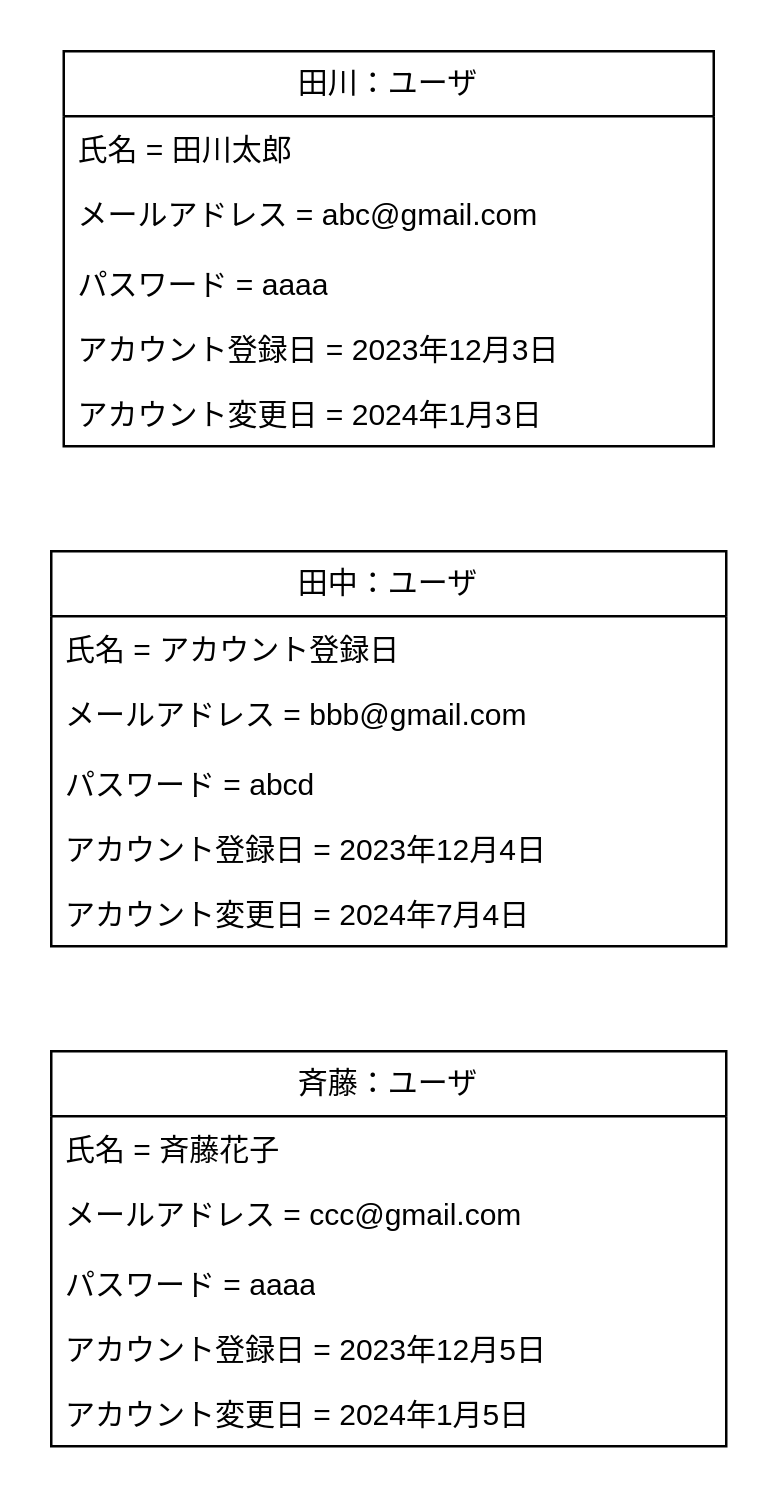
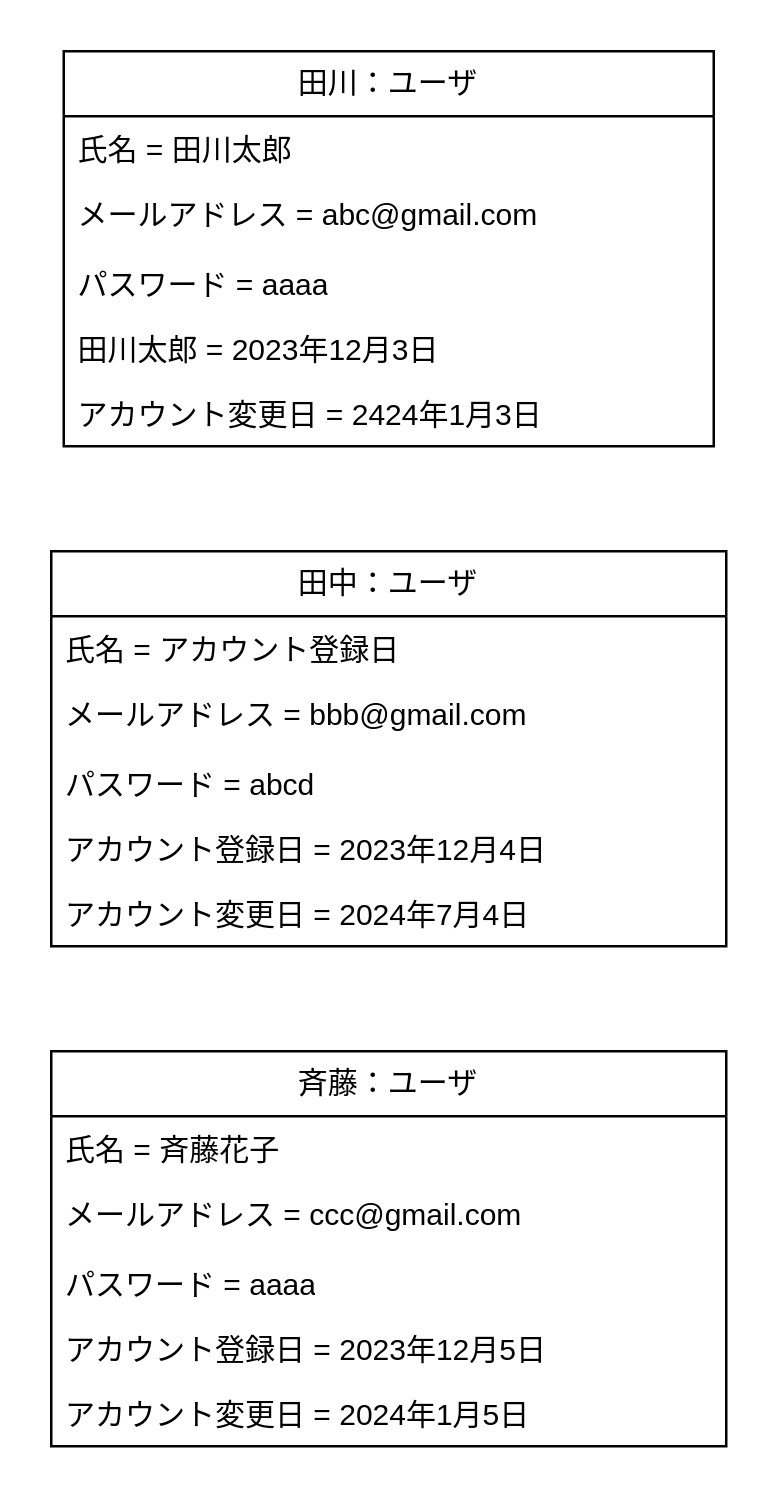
node "アカウント登録日 = 2023年12月3日": label "アカウント登録日 = 2023年12月3日" -> "田川太郎 = 2023年12月3日"
node "アカウント変更日 = 2024年1月3日": label "アカウント変更日 = 2024年1月3日" -> "アカウント変更日 = 2424年1月3日"
